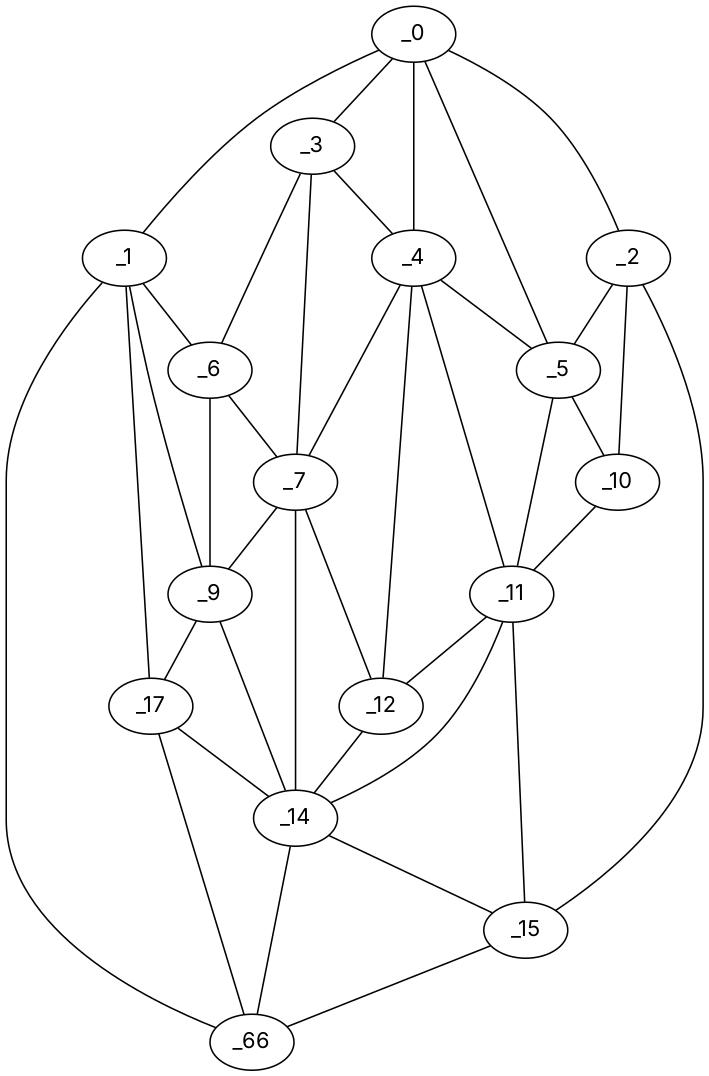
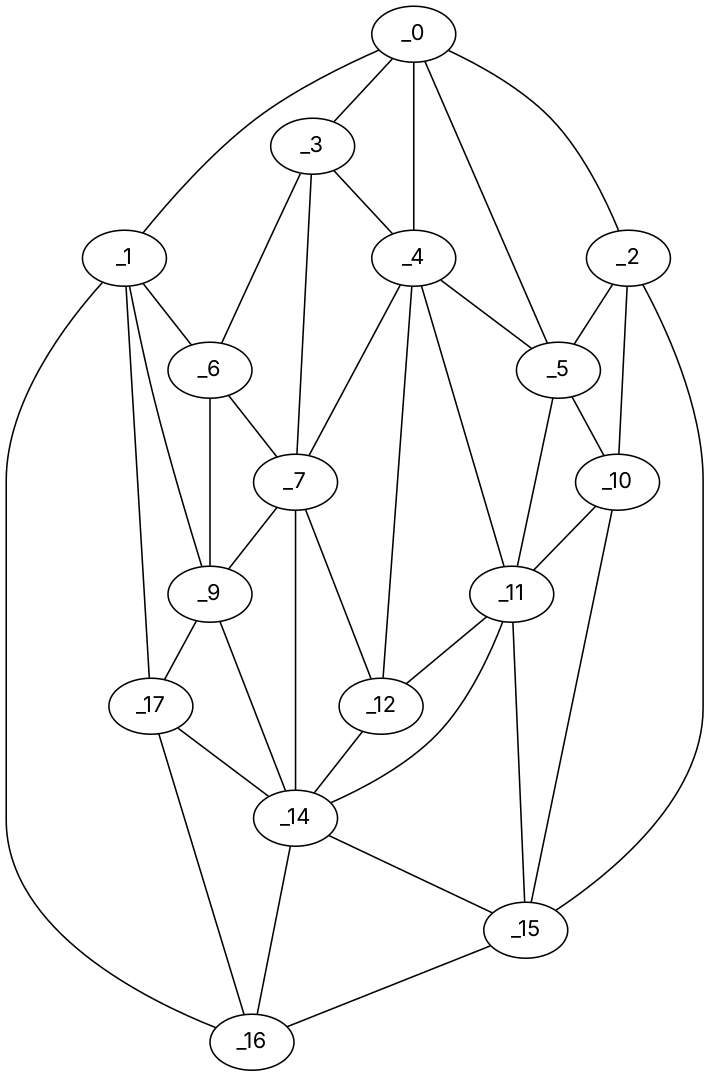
edge "_10" -- "_15": added
node "_66": label "_66" -> "_16"
